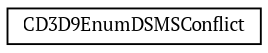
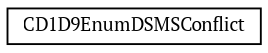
node "CD3D9EnumDSMSConflict": label "CD3D9EnumDSMSConflict" -> "CD1D9EnumDSMSConflict"
